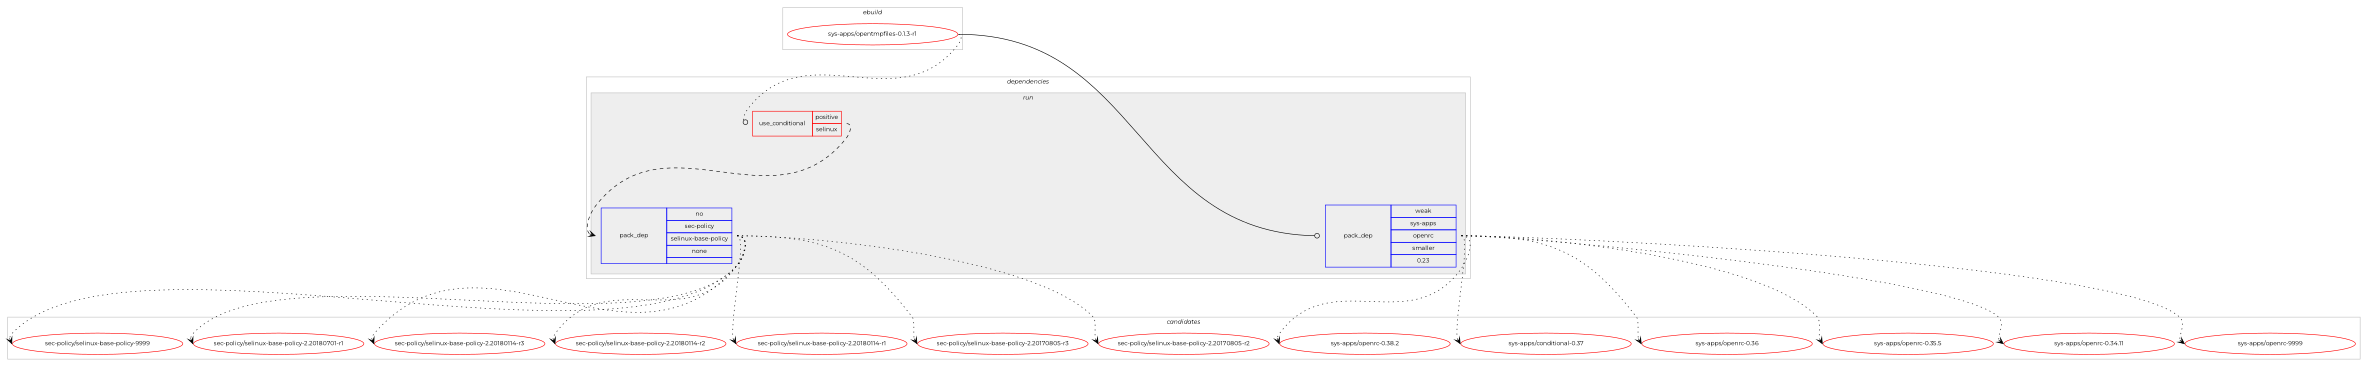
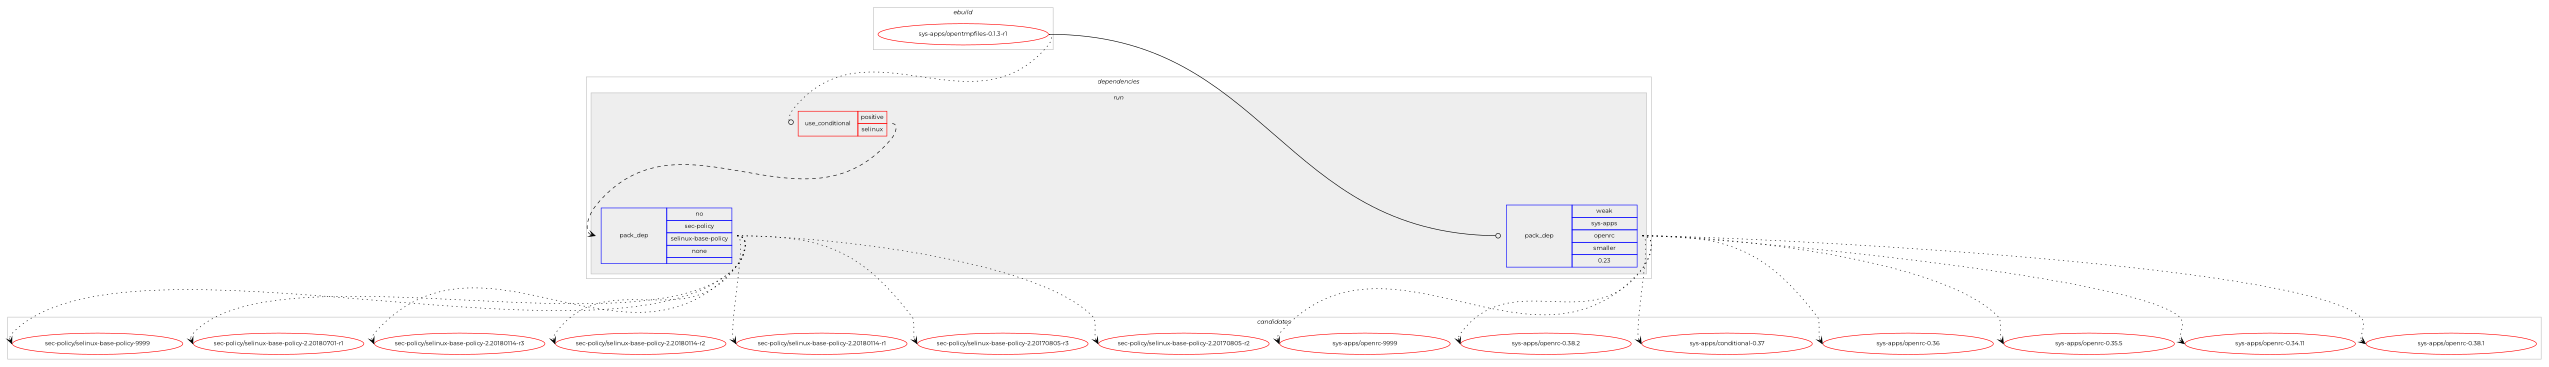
node "sys-apps/openrc-0.38.1": added
